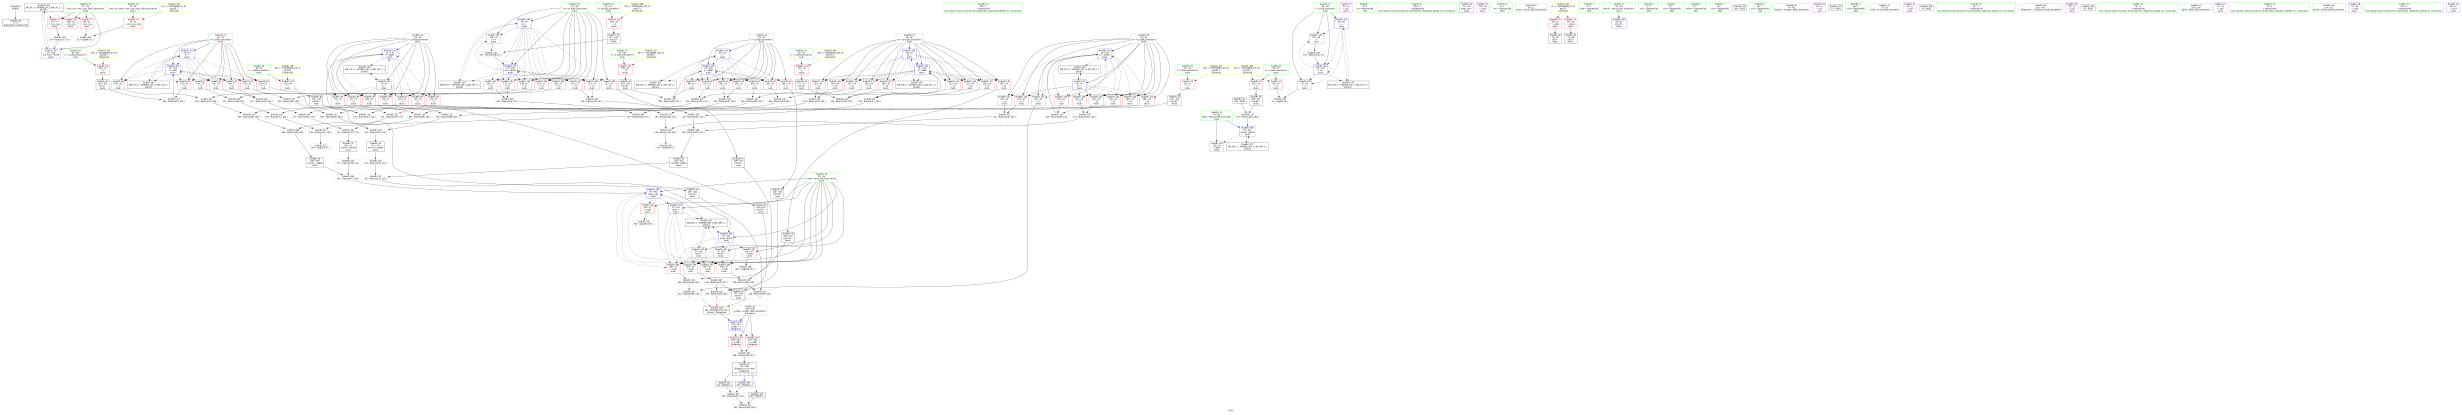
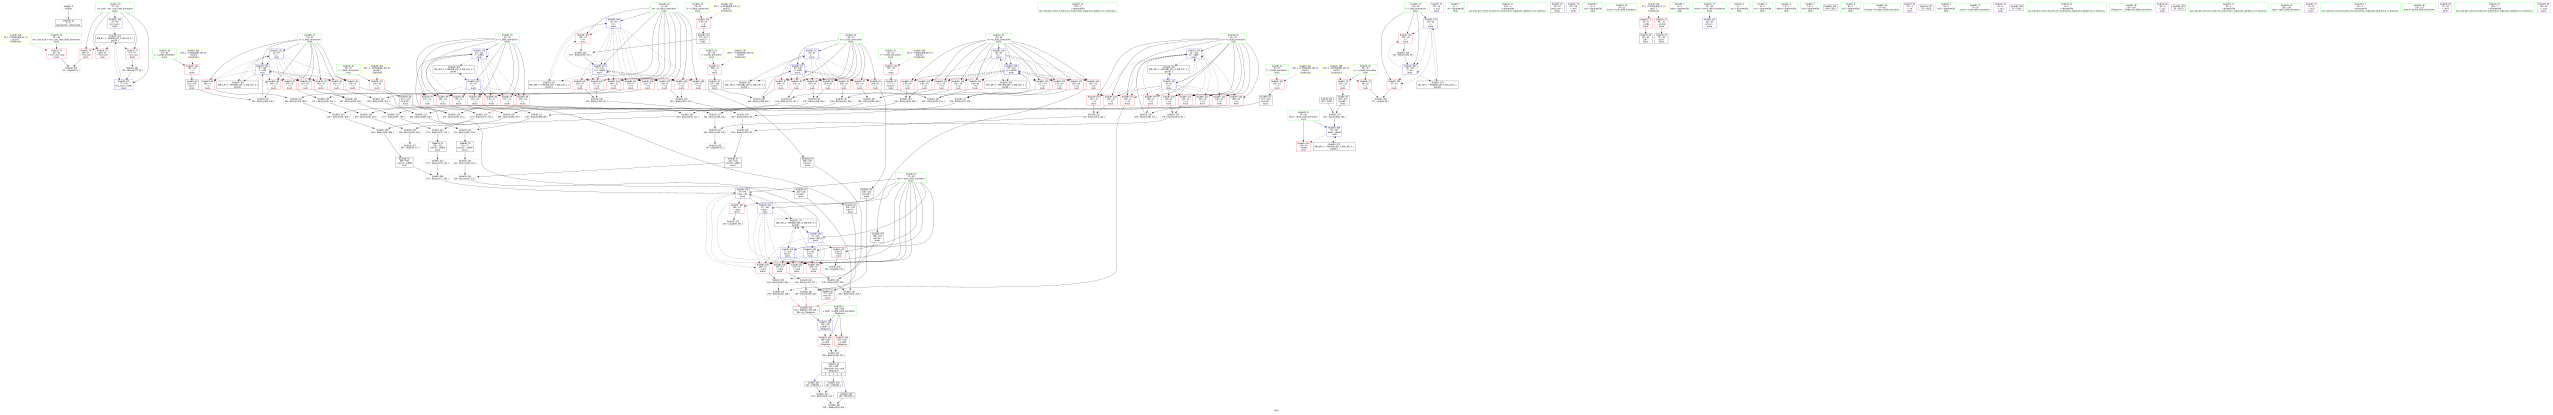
node "NodeID: 146": added
